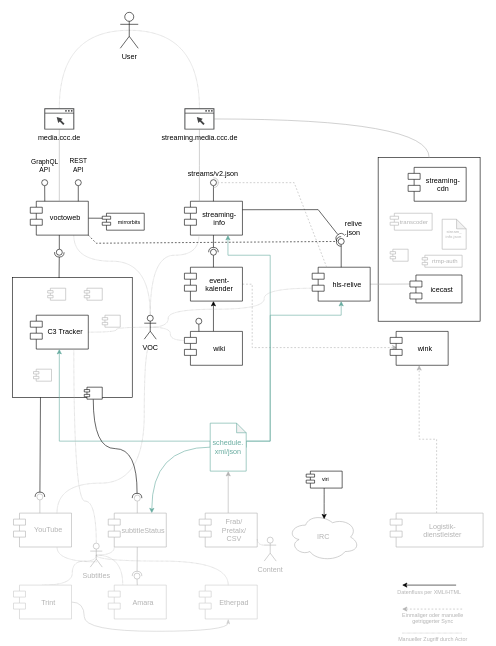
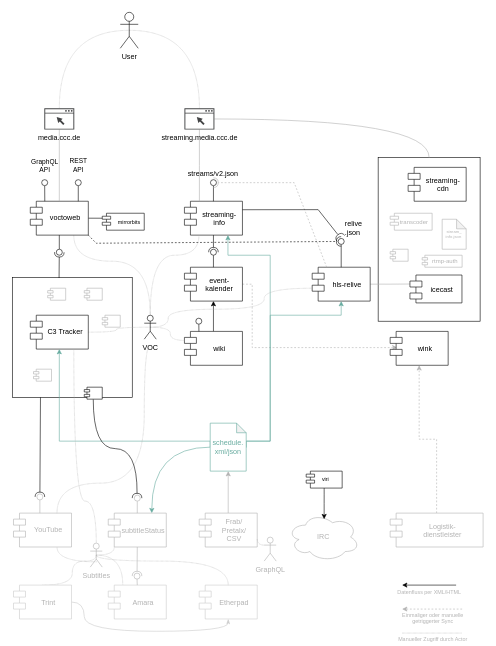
node "Content": label "Content" -> "GraphQL"
